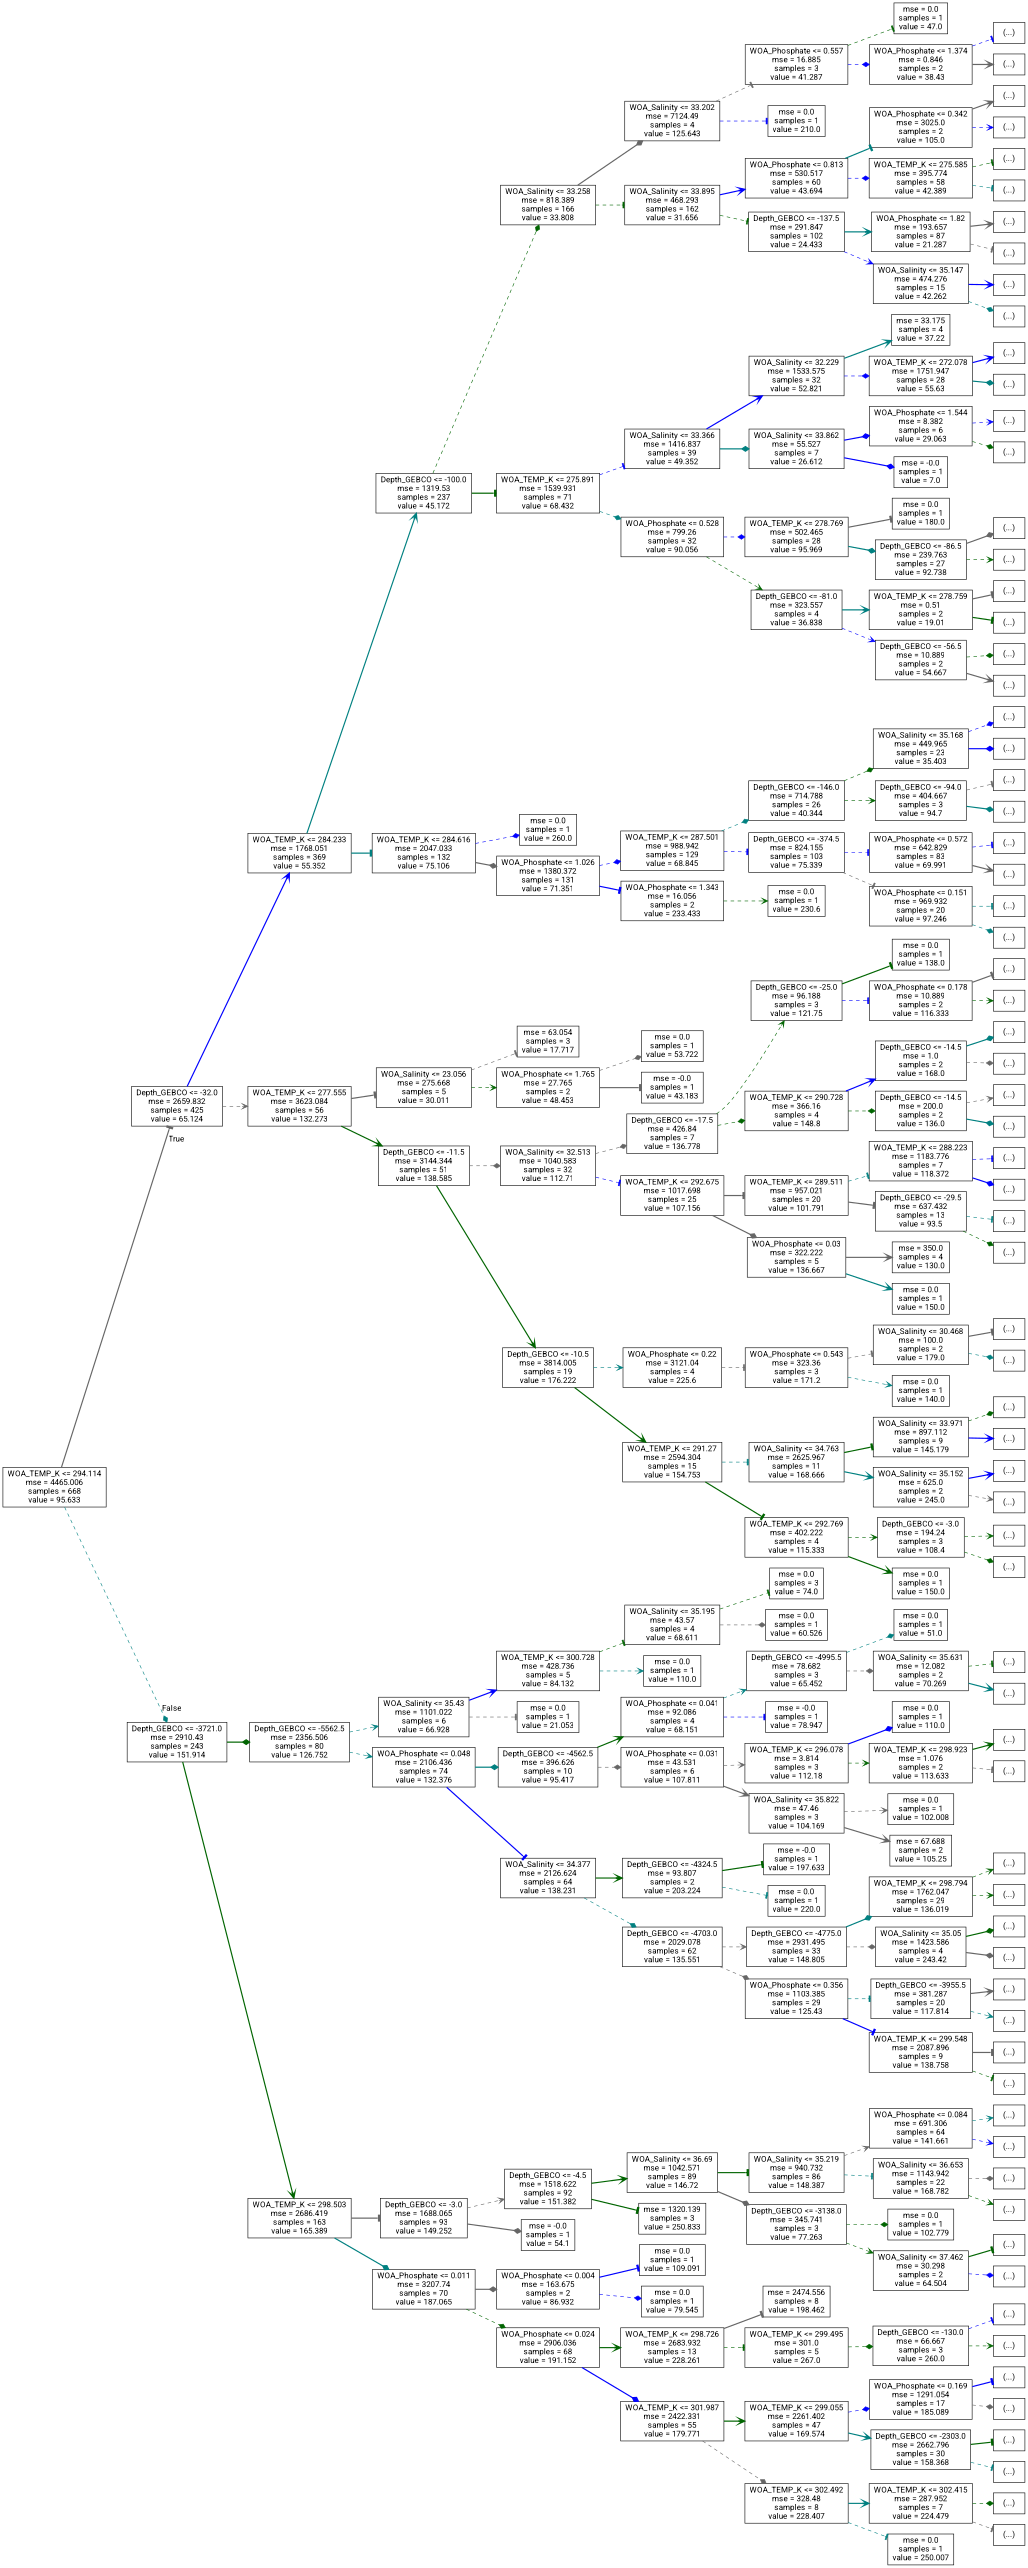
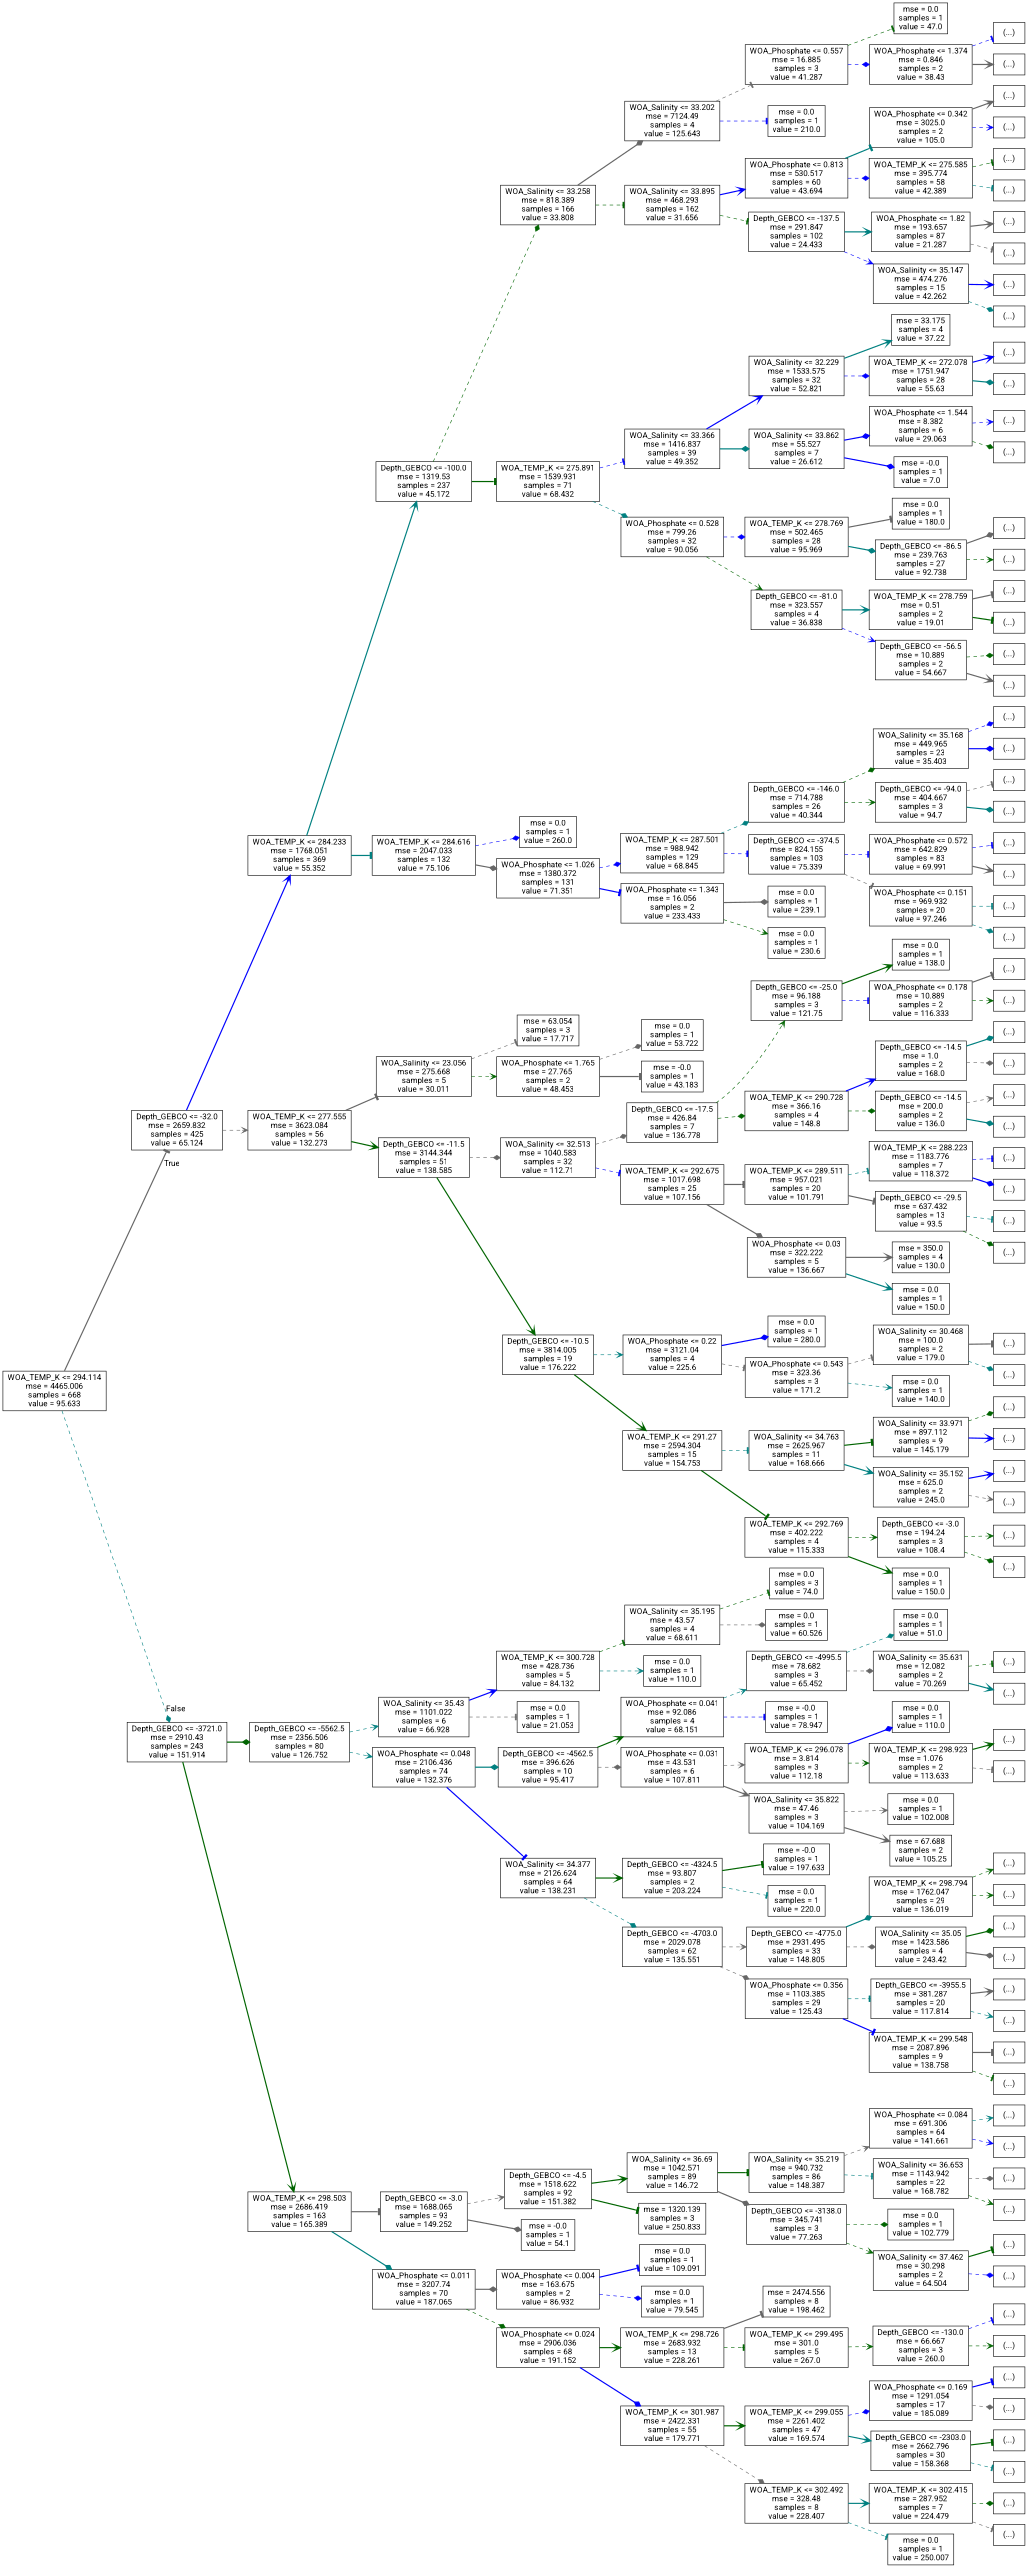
node "mse = 0.0 samples = 1 value = 239.1": added
edge "Depth_GEBCO <= -25.0 mse = 96.188 samples = 3 value = 121.75" -> "mse = 0.0 samples = 1 value = 138.0": arrowhead tee -> vee
node "mse = 0.0 samples = 1 value = 280.0": added
edge "WOA_TEMP_K <= 299.495 mse = 301.0 samples = 5 value = 267.0" -> "Depth_GEBCO <= -130.0 mse = 66.667 samples = 3 value = 260.0": arrowhead diamond -> vee
